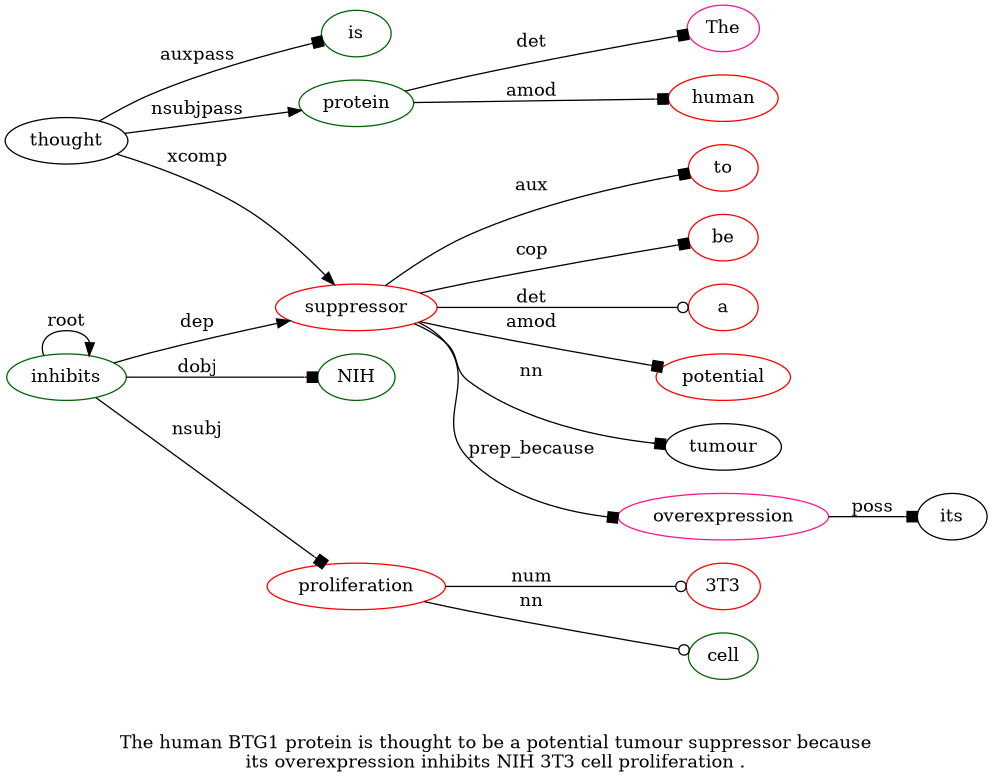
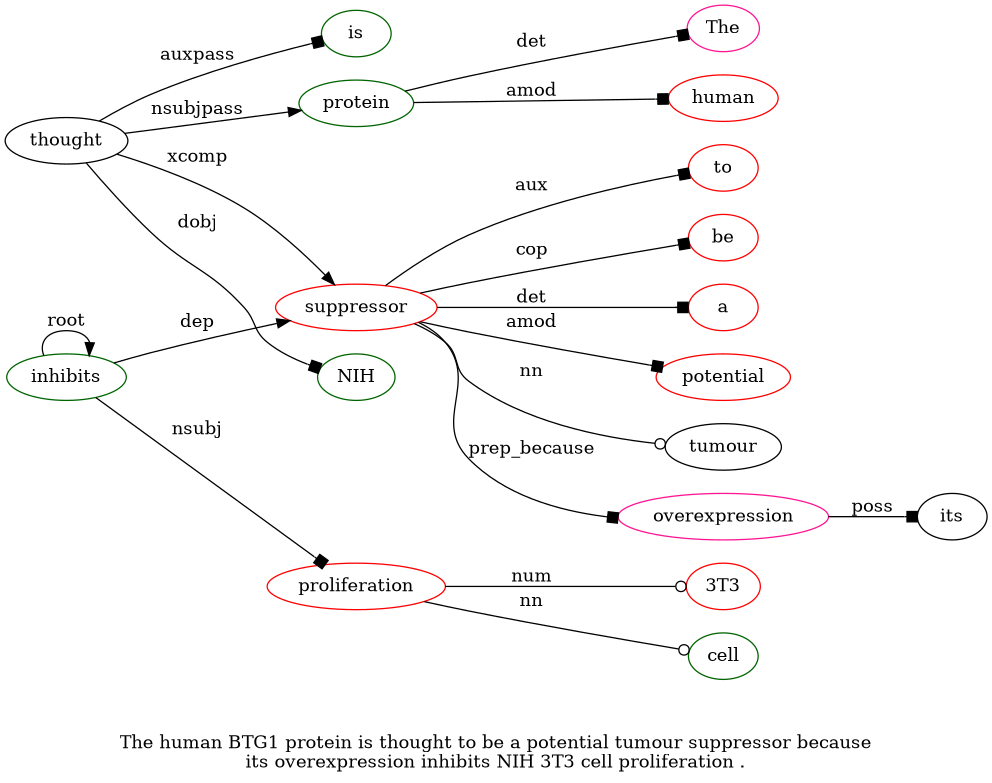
edge "suppressor" -> "a": arrowhead odot -> box
edge "inhibits" -> "NIH": now "thought" -> "NIH"
edge "suppressor" -> "tumour": arrowhead box -> odot
